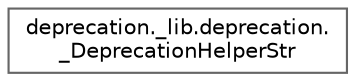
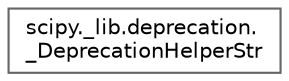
node "deprecation._lib.deprecation. _DeprecationHelperStr": label "deprecation._lib.deprecation. _DeprecationHelperStr" -> "scipy._lib.deprecation. _DeprecationHelperStr"
